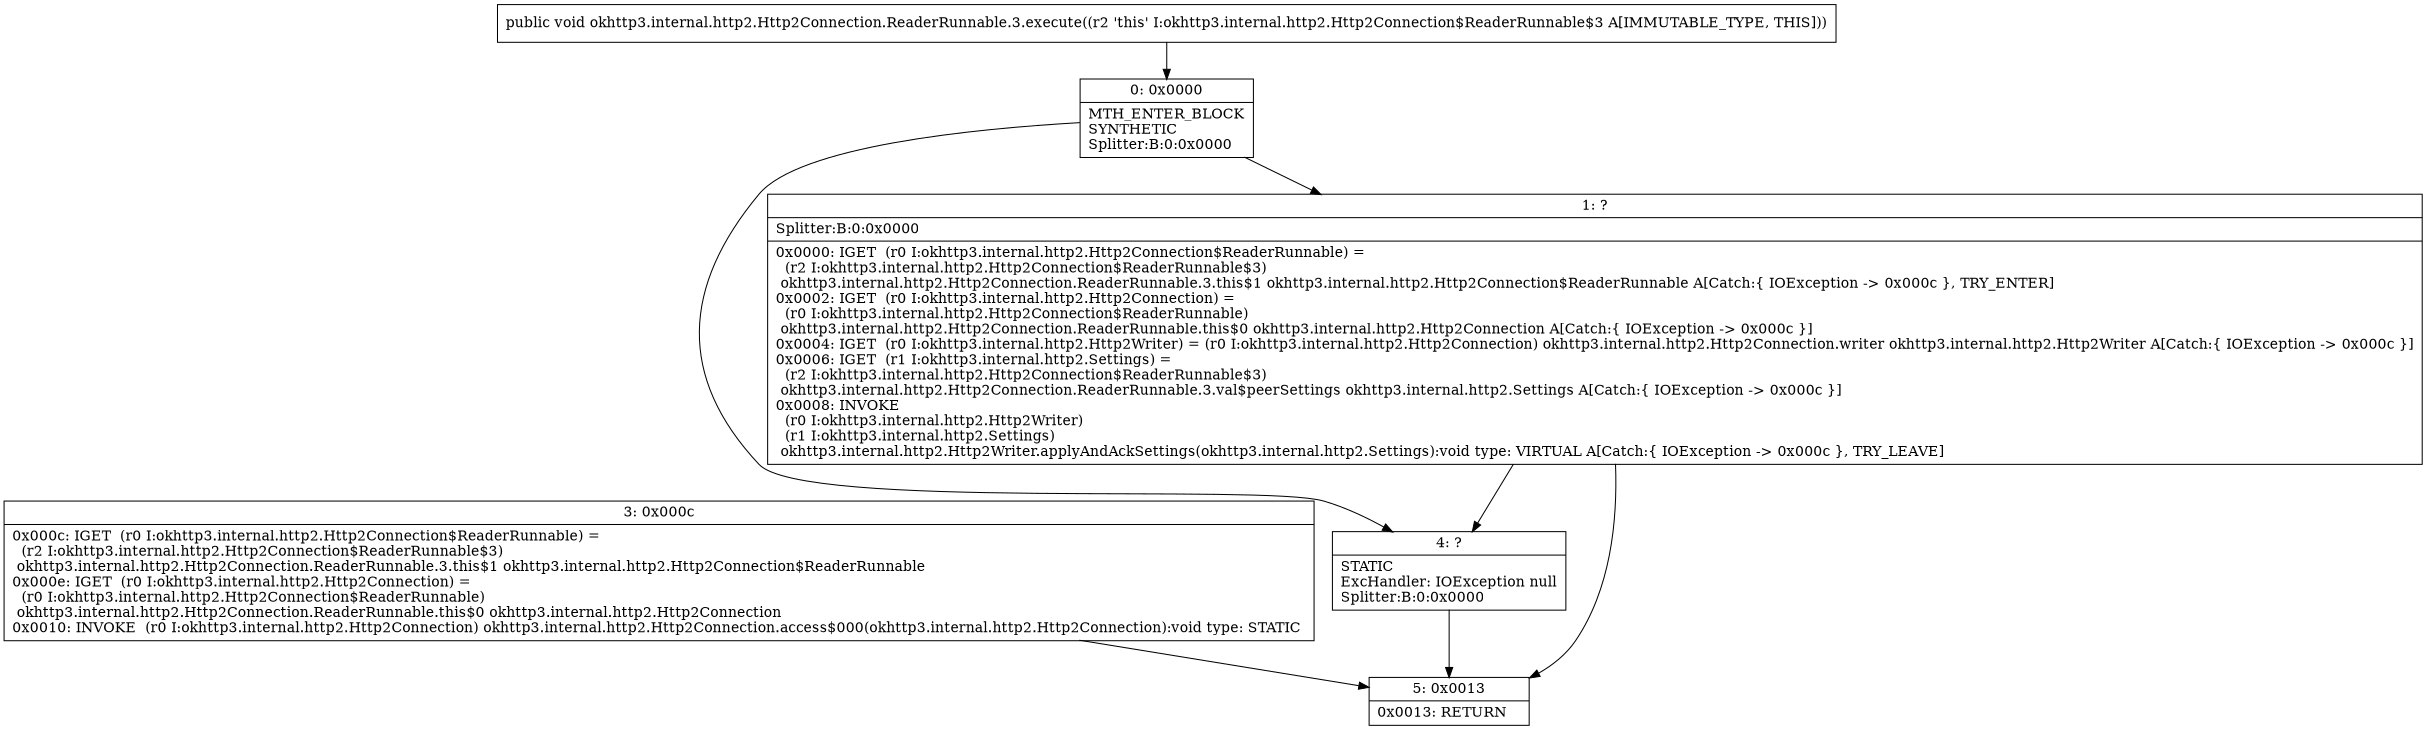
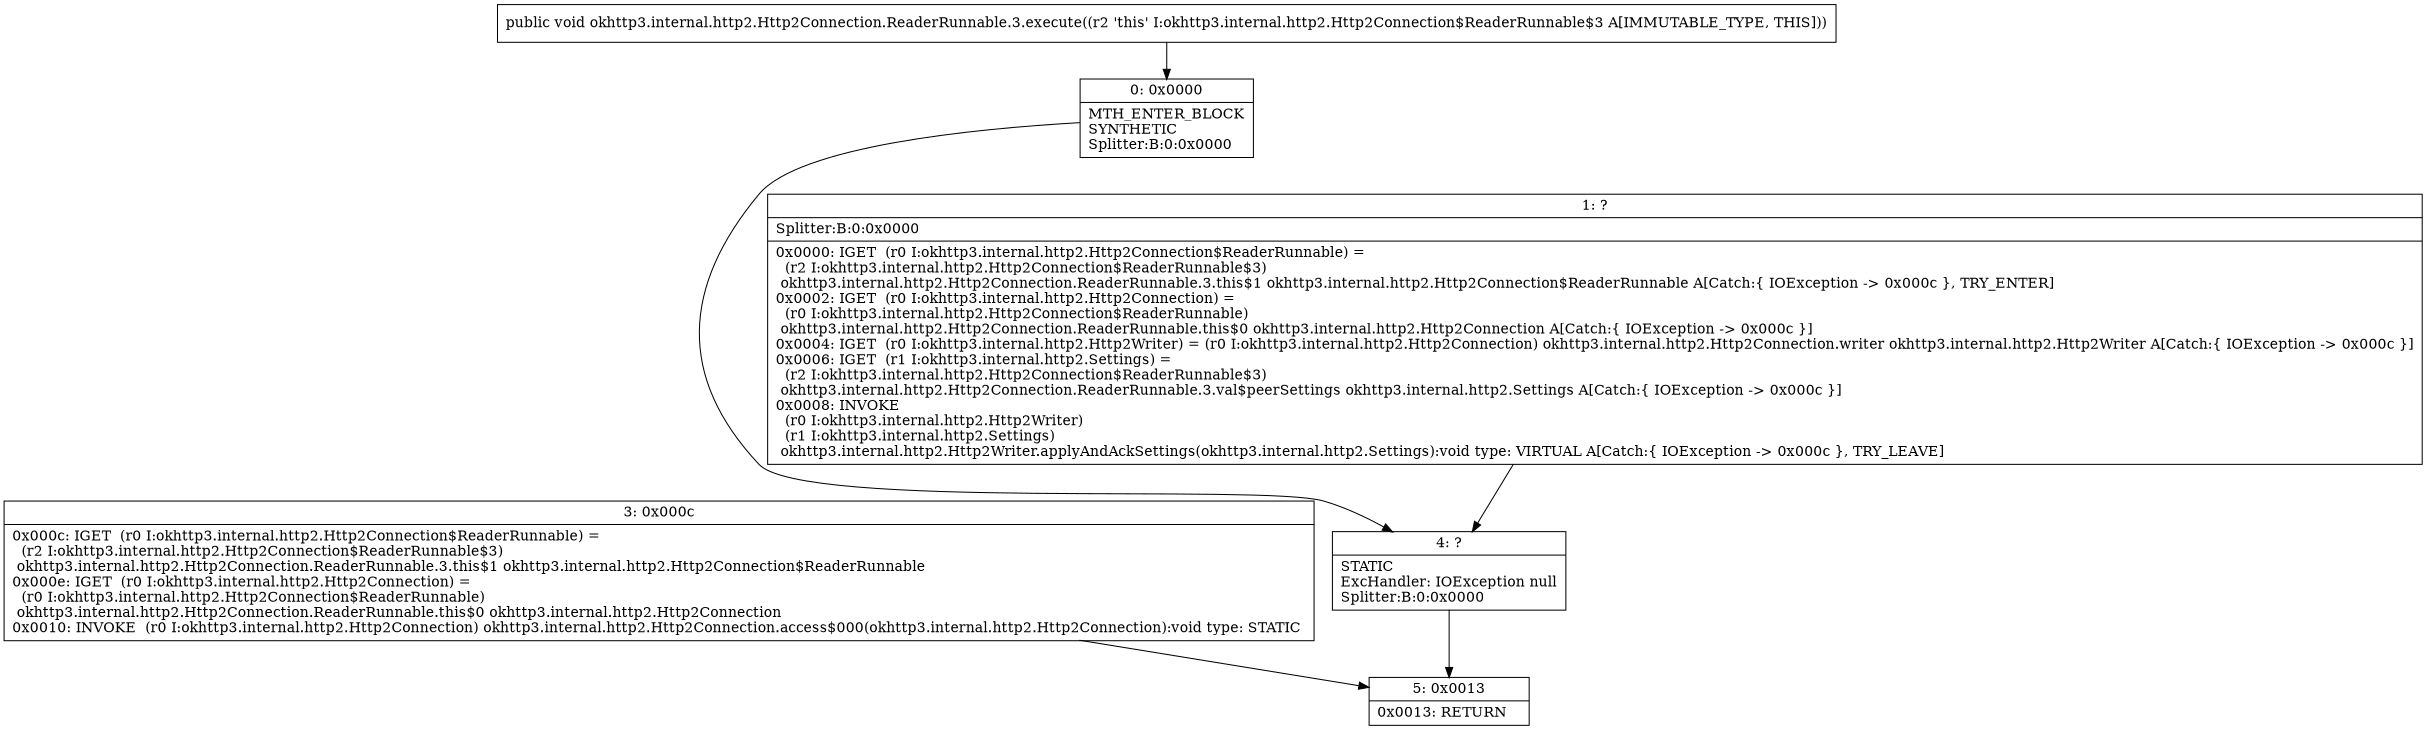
edge "0: 0x0000" -> "1: ?": removed
edge "1: ?" -> "5: 0x0013": removed
